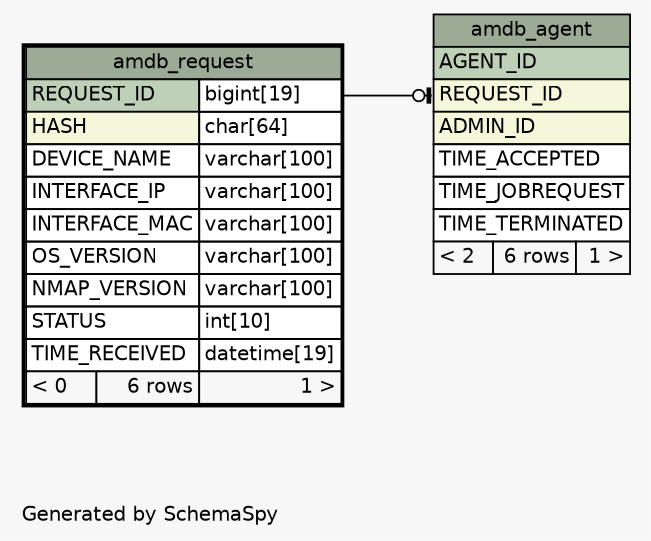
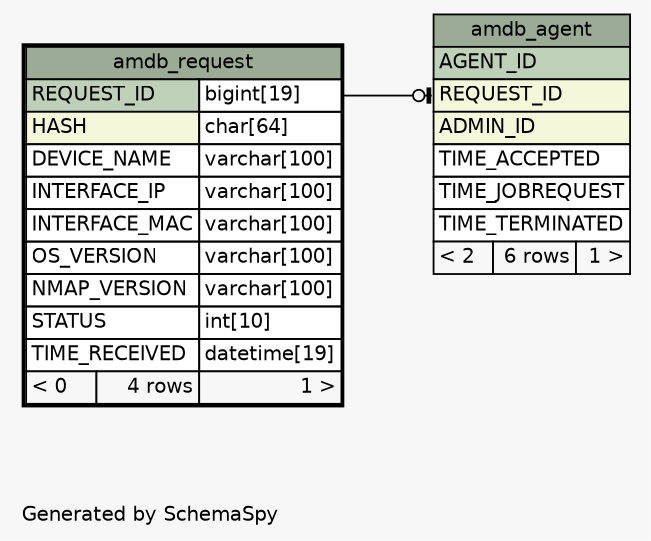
node "amdb_request": text "6 rows" -> "4 rows"
